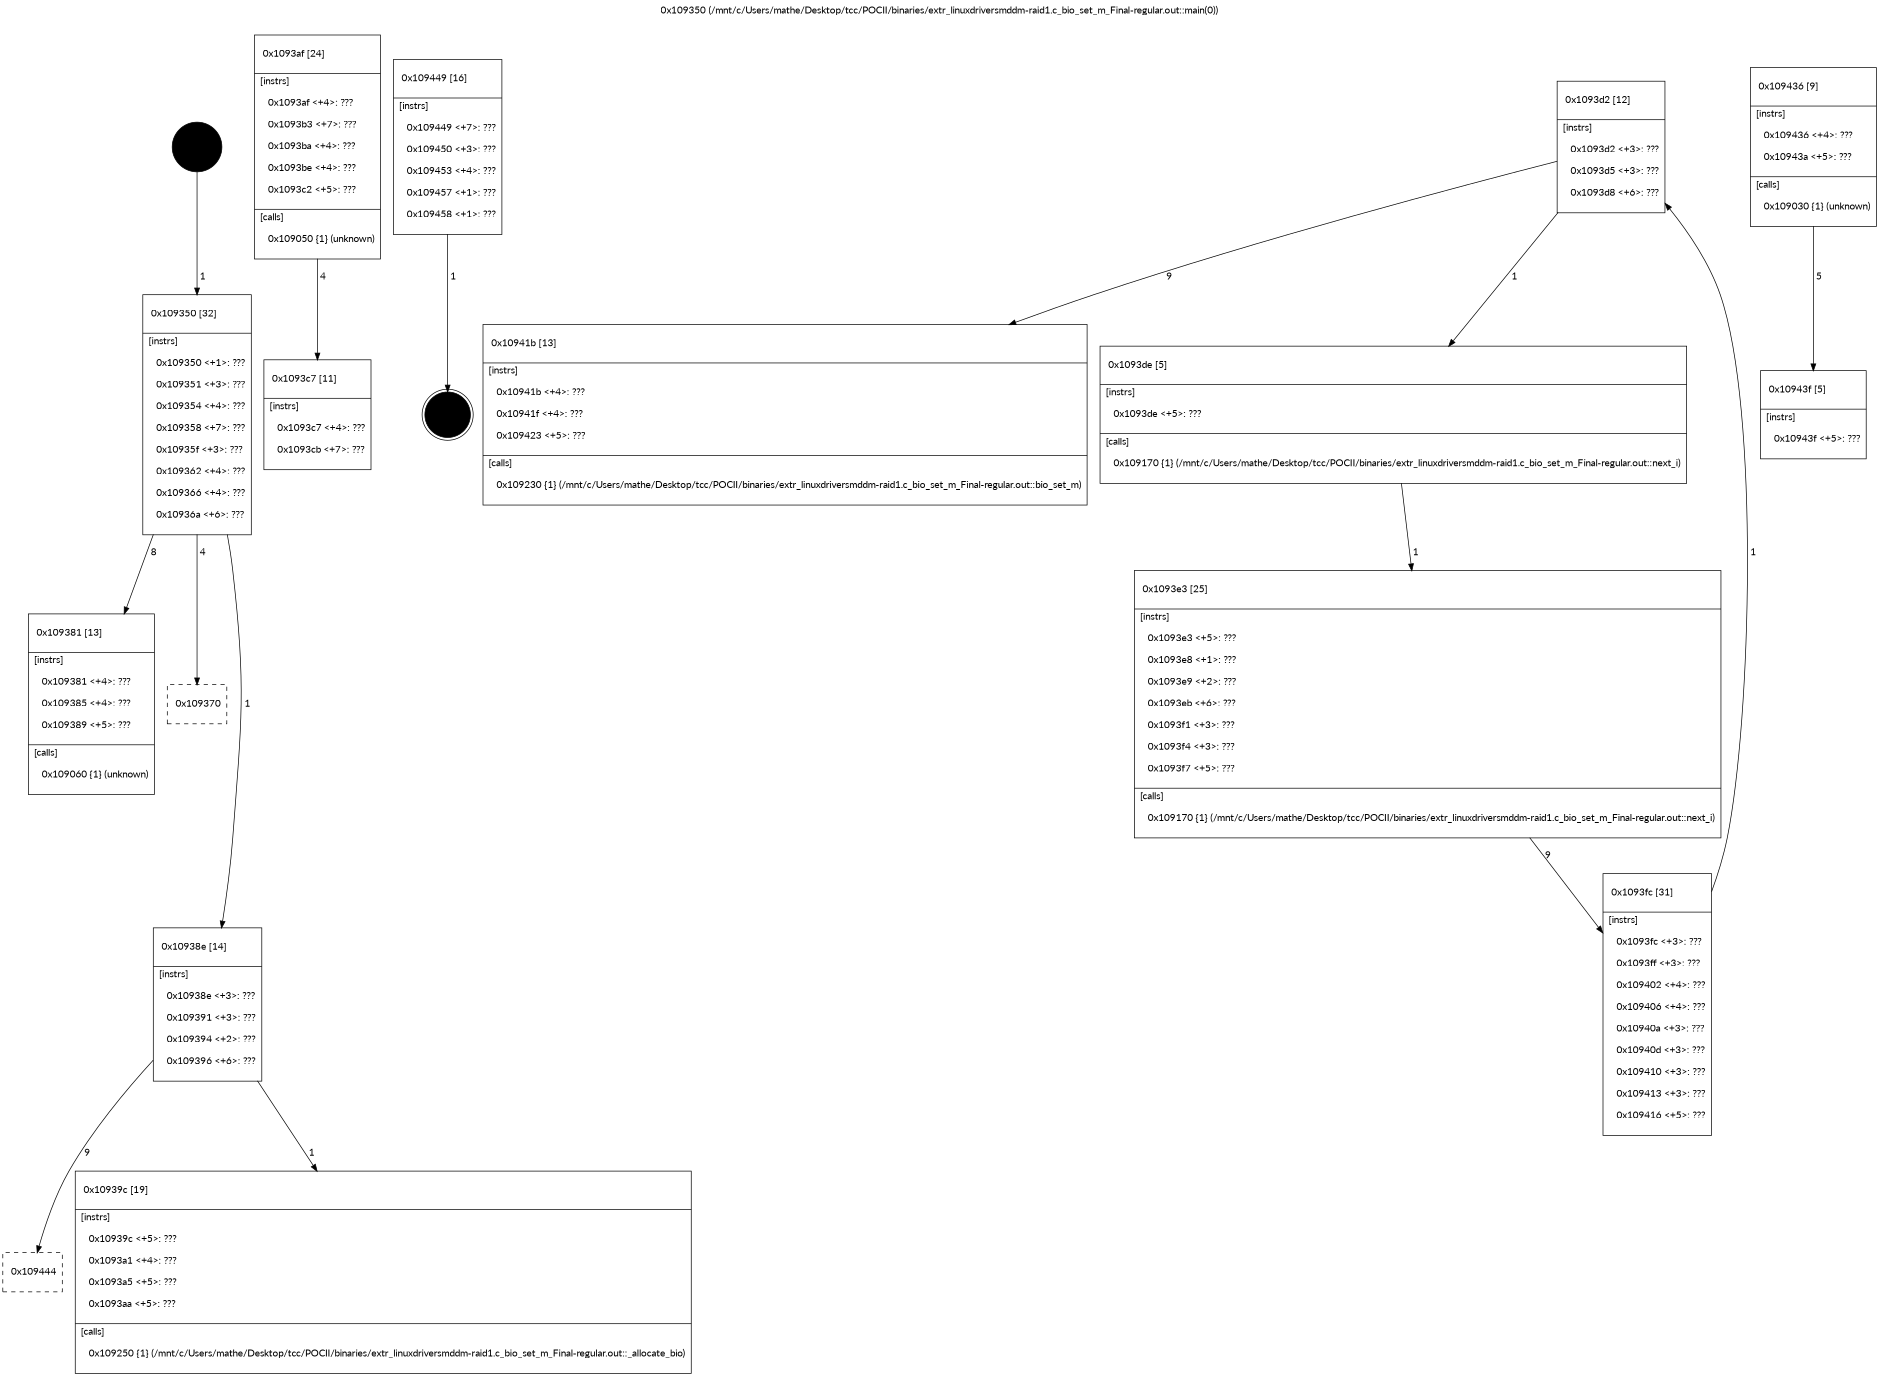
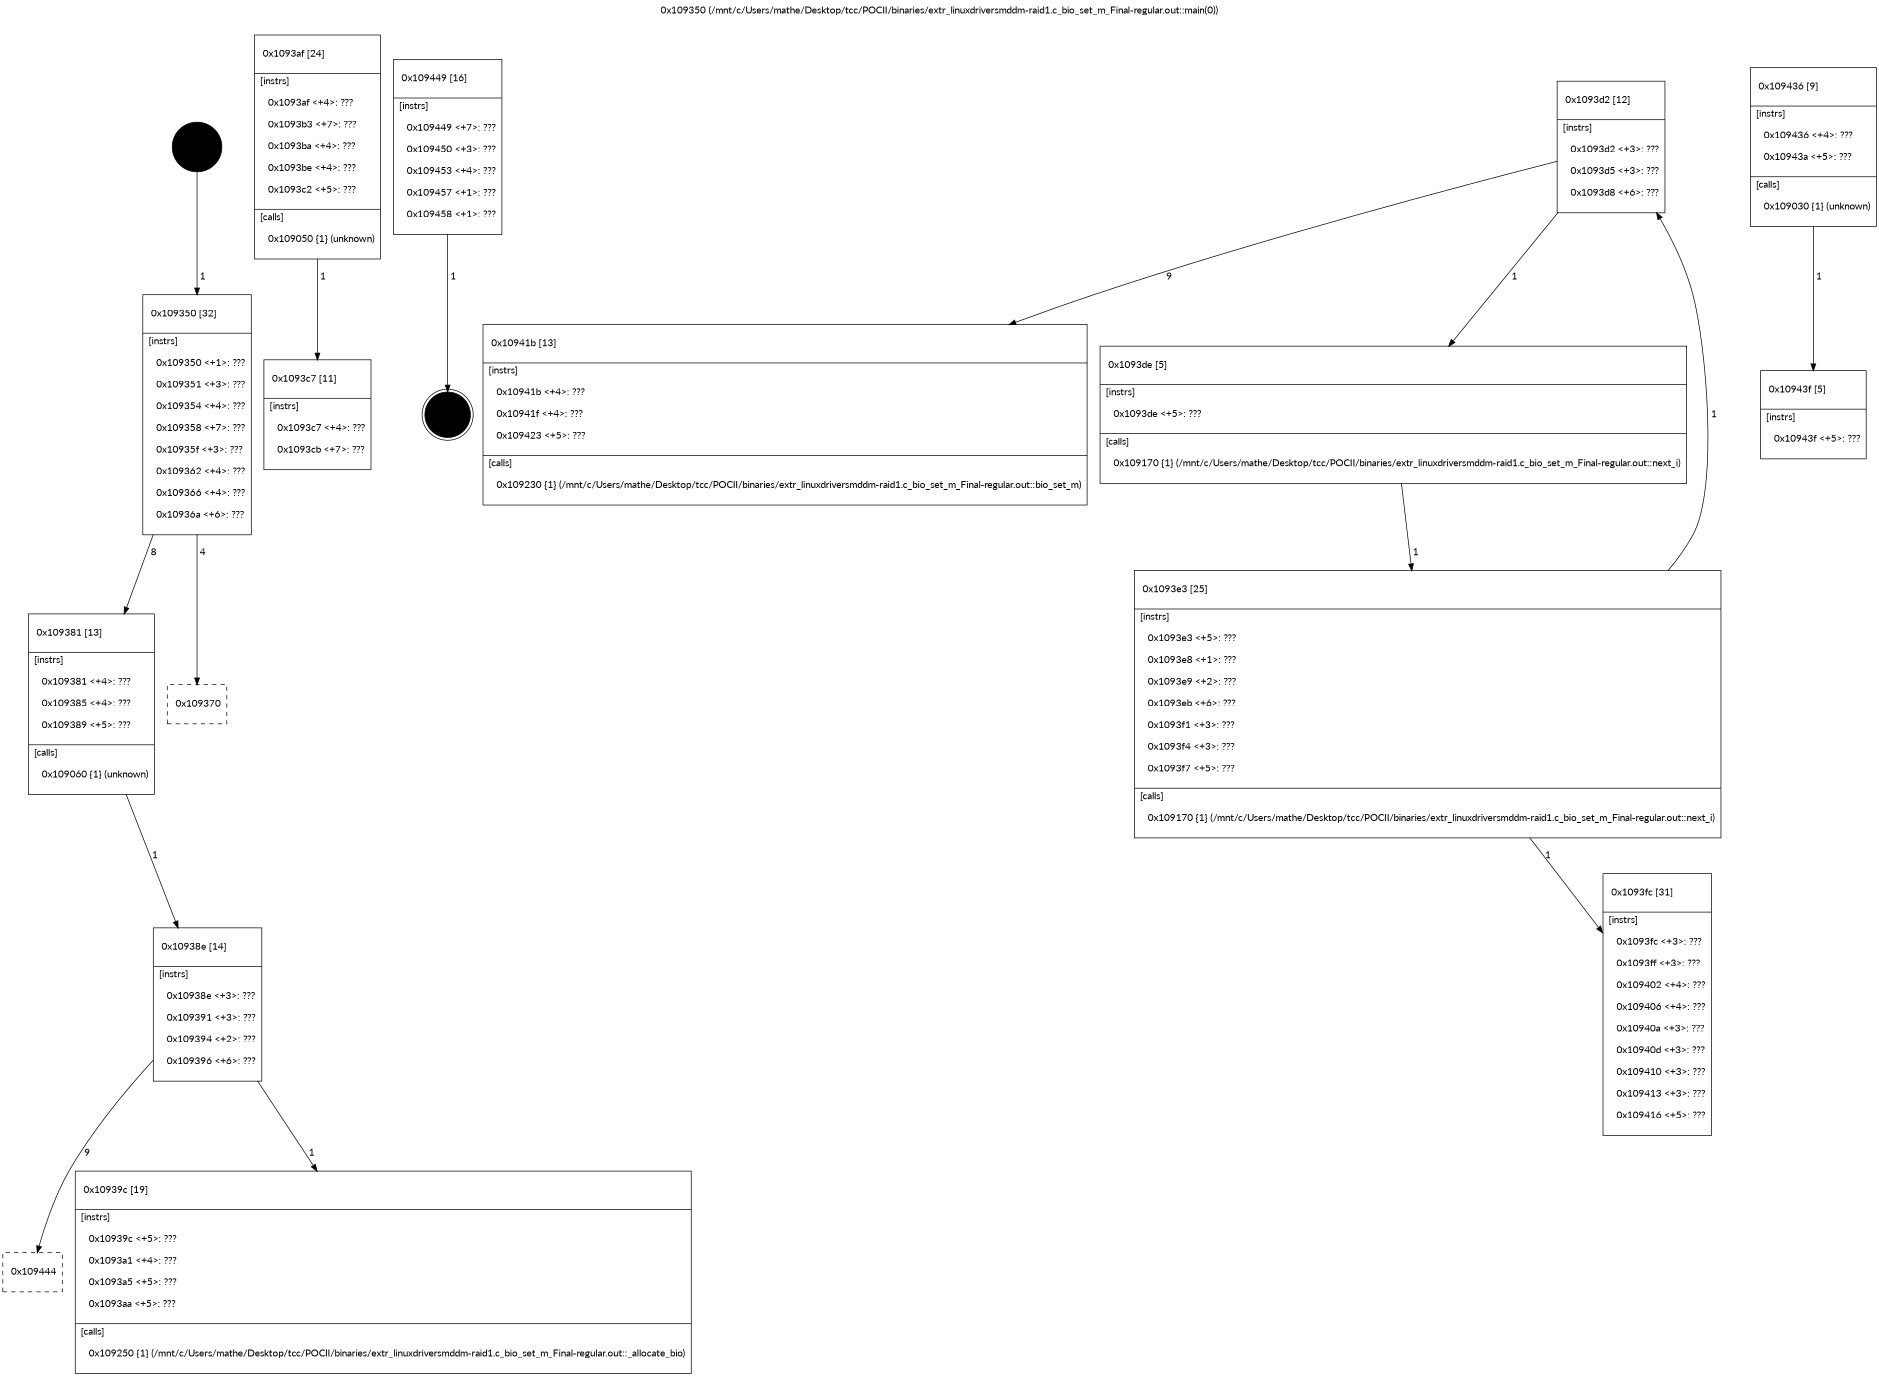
edge "0x1093af [24]" -> "0x1093c7 [11]": label " 4" -> " 1"
edge "0x109436 [9]" -> "0x10943f [5]": label " 5" -> " 1"
edge "0x1093fc [31]" -> "0x1093d2 [12]": now "0x1093e3 [25]" -> "0x1093d2 [12]"
edge "0x109350 [32]" -> "0x10938e [14]": now "0x109381 [13]" -> "0x10938e [14]"
edge "0x1093e3 [25]" -> "0x1093fc [31]": label " 9" -> " 1"
